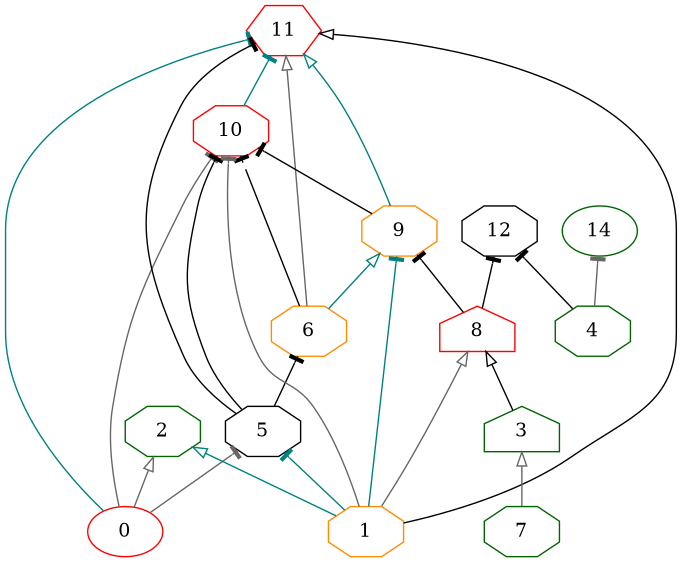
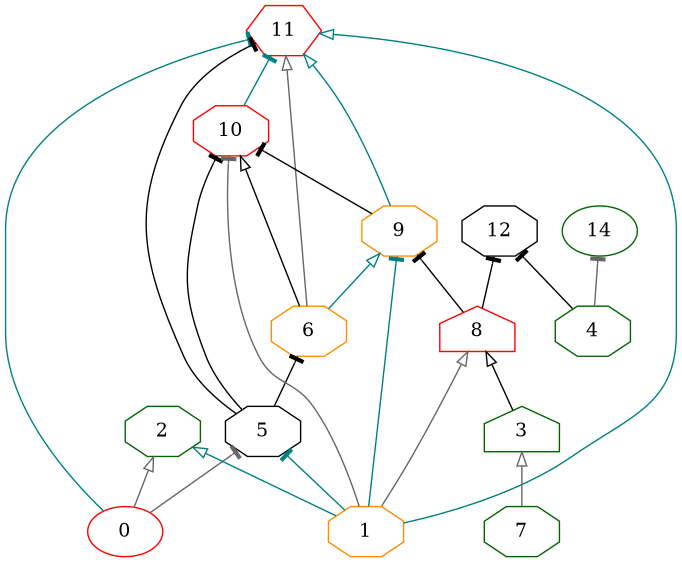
edge "6" -> "10": arrowhead tee -> onormal
edge "1" -> "11": color black -> teal
edge "0" -> "10": removed
